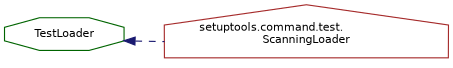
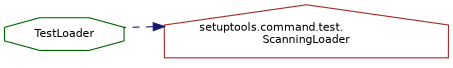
edge "setuptools.command.test. ScanningLoader" -> "TestLoader": reversed
